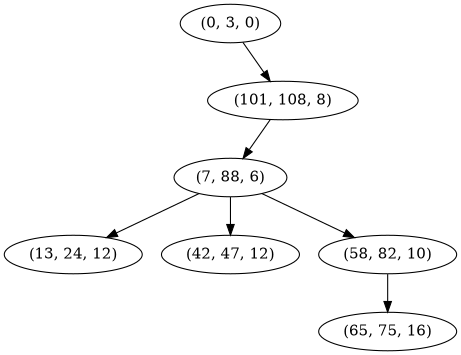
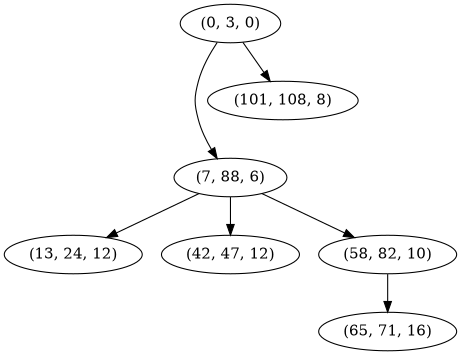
edge "(101, 108, 8)" -> "(7, 88, 6)": now "(0, 3, 0)" -> "(7, 88, 6)"
node "(65, 75, 16)": label "(65, 75, 16)" -> "(65, 71, 16)"
